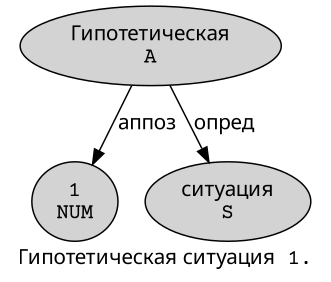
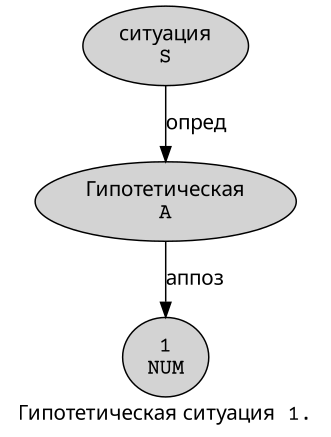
edge "Гипотетическая A" -> "ситуация S": reversed
